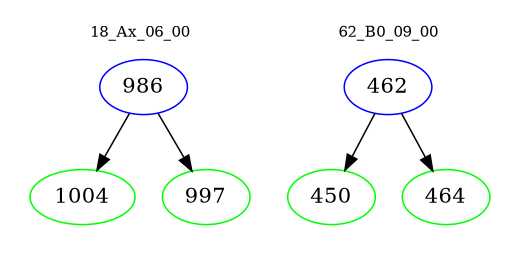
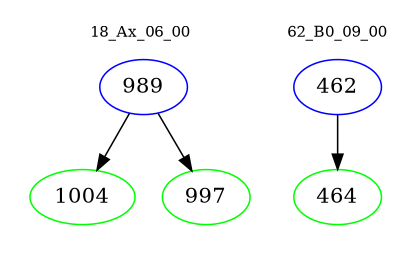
node "986": label "986" -> "989"
node "450": removed
